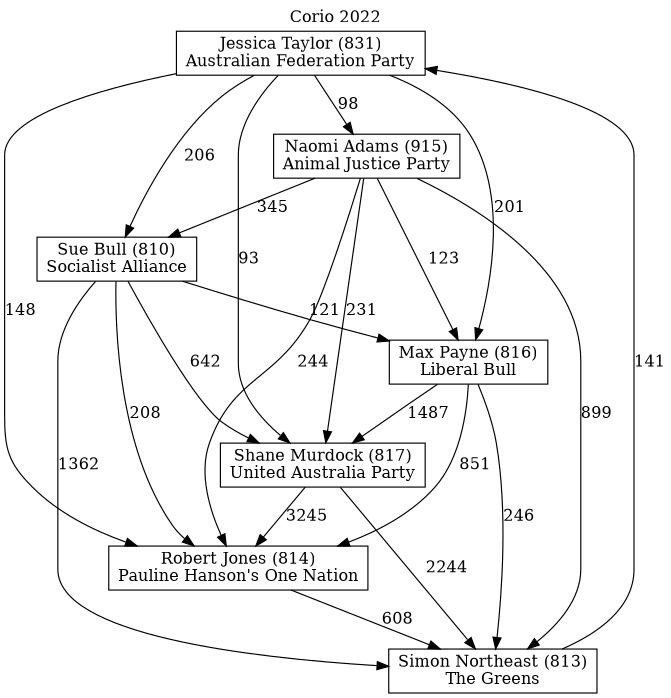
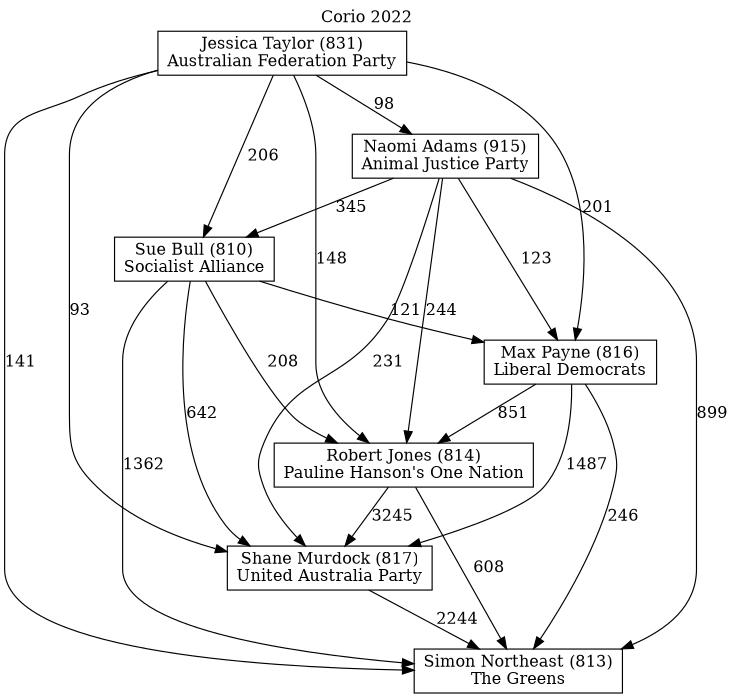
edge "Simon Northeast (813) The Greens" -> "Jessica Taylor (831) Australian Federation Party": reversed
node "Max Payne (816) Liberal Bull": label "Max Payne (816) Liberal Bull" -> "Max Payne (816) Liberal Democrats"
edge "Shane Murdock (817) United Australia Party" -> "Robert Jones (814) Pauline Hanson's One Nation": reversed
